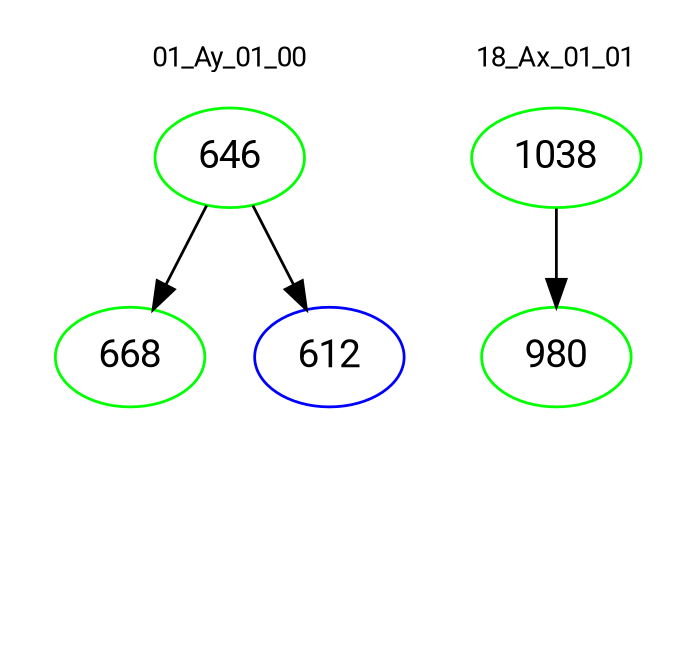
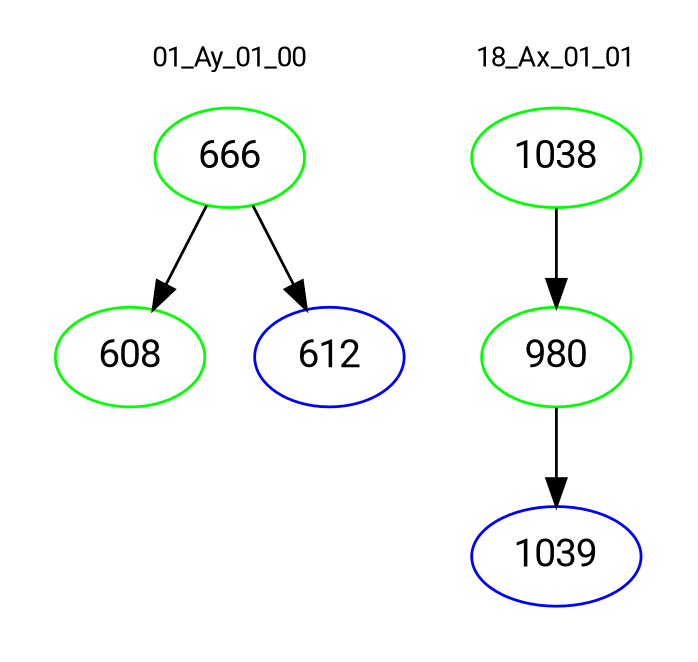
node "646": label "646" -> "666"
node "668": label "668" -> "608"
node "1039": added
